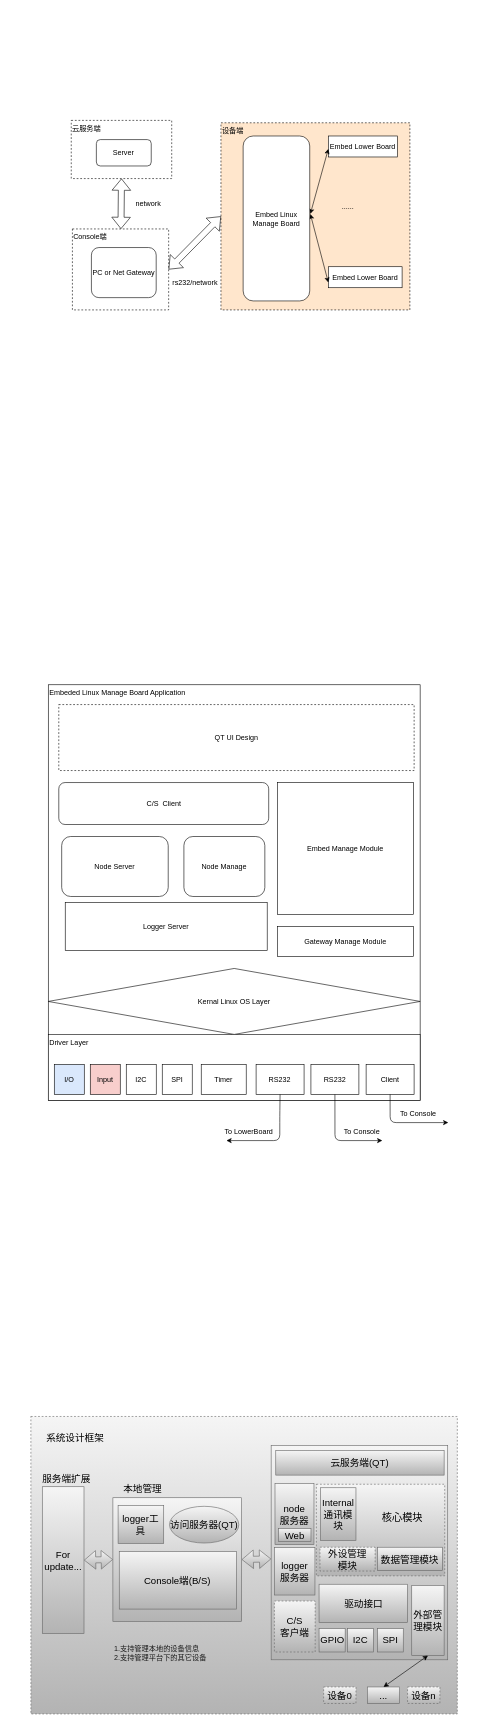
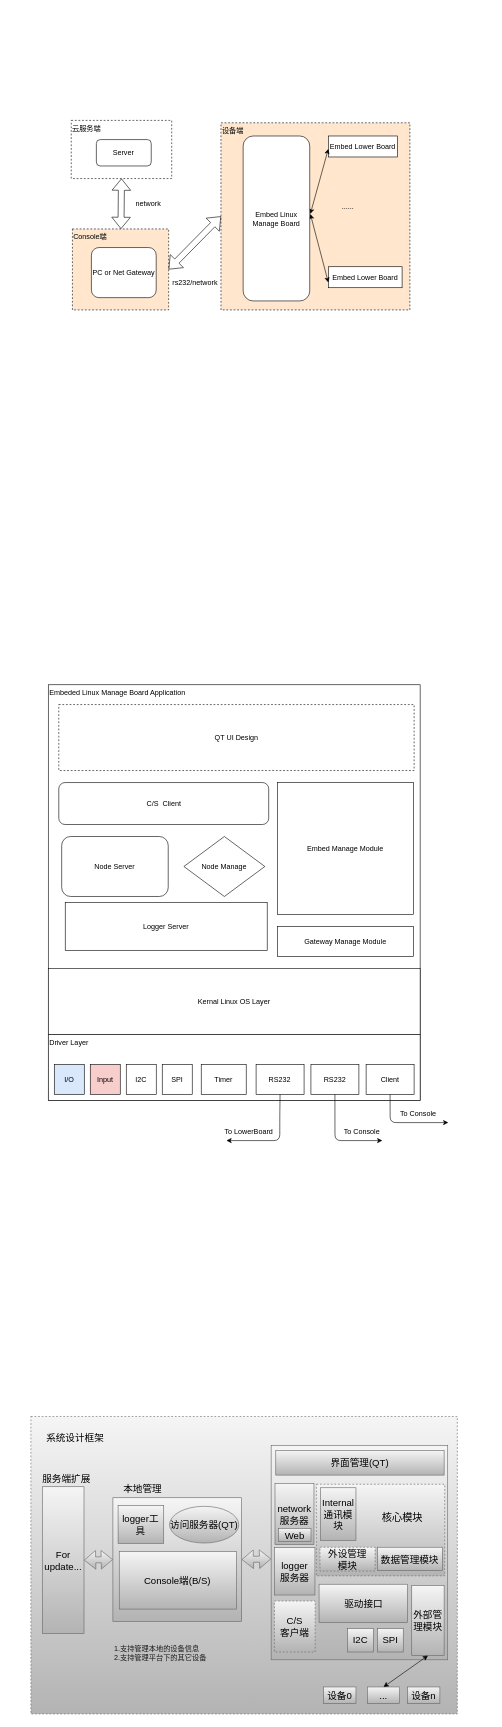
node "Console端": fillcolor #ffffff -> #ffe6cc
node "Node Manage": shape rounded rectangle -> diamond
node "Kernal Linux OS Layer": shape diamond -> rectangle
node "云服务端(QT)": label "云服务端(QT)" -> "界面管理(QT)"
node "node 服务器": label "node 服务器" -> "network 服务器"
node "GPIO": removed
node "设备0": style dashed -> solid
node "设备n": style dashed -> solid
